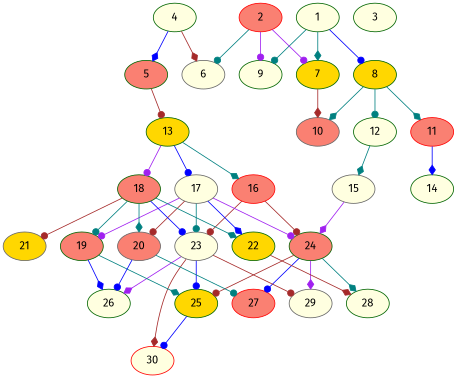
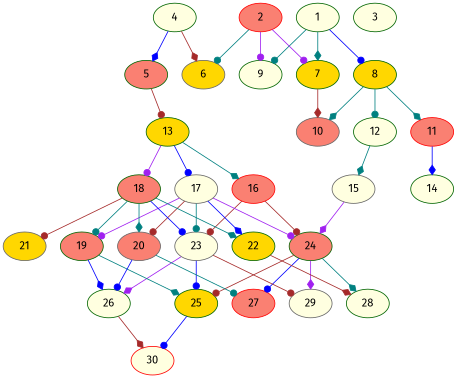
node "6": fillcolor lightyellow -> gold
edge "23" -> "30": now "26" -> "30"
